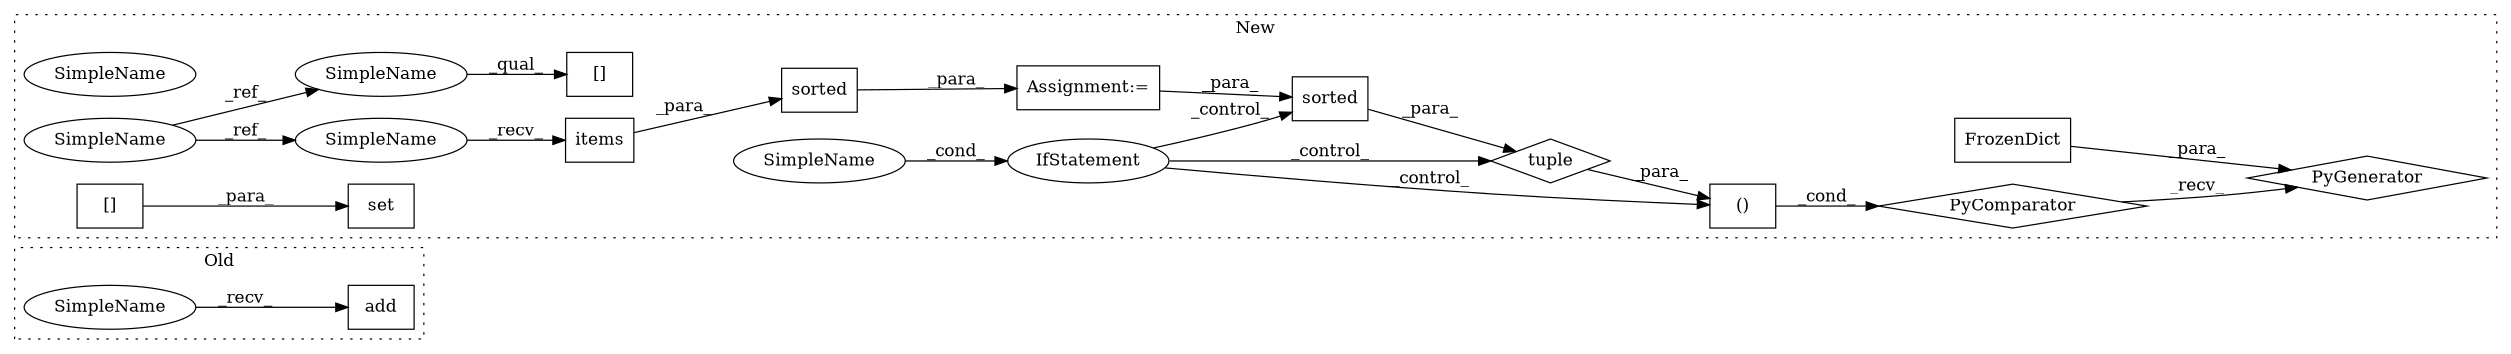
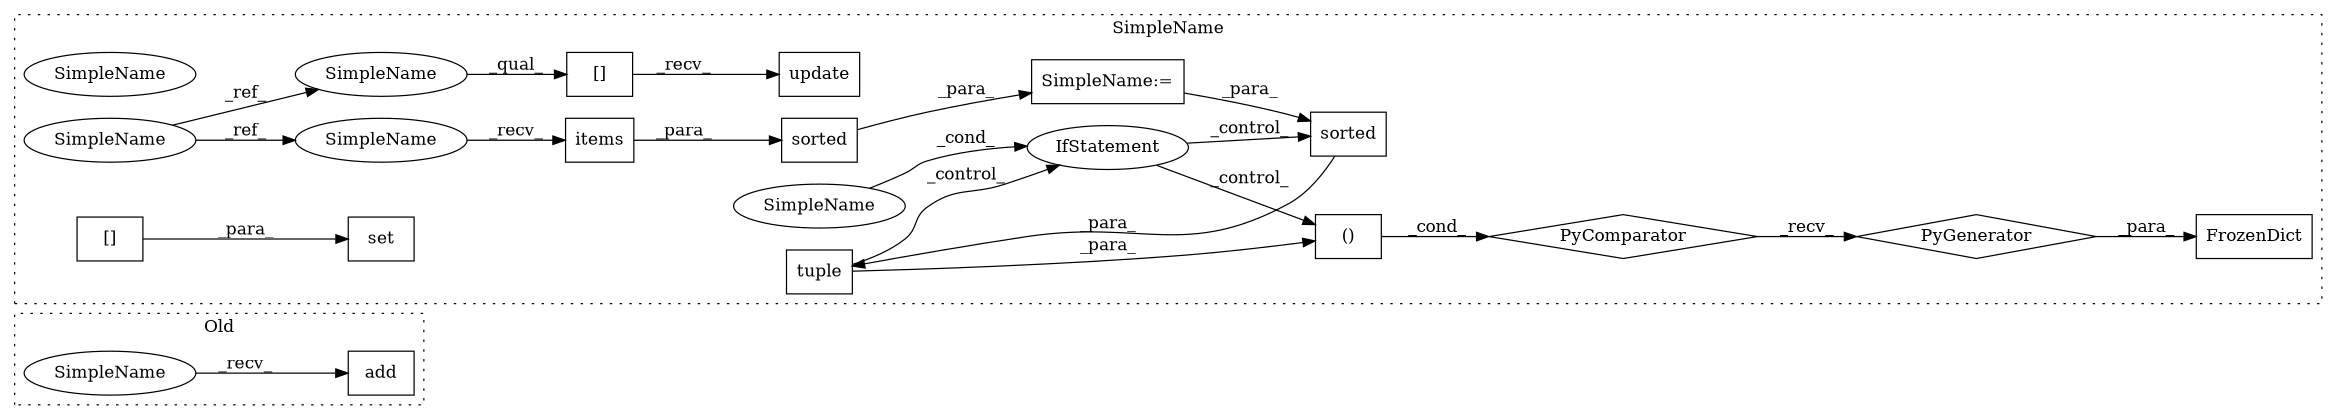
cluster "New": label "New" -> "SimpleName"
node "update": added
node "Assignment:=": label "Assignment:=" -> "SimpleName:="
edge "FrozenDict" -> "PyGenerator": reversed
edge "IfStatement" -> "tuple": reversed
node "tuple": shape diamond -> box
